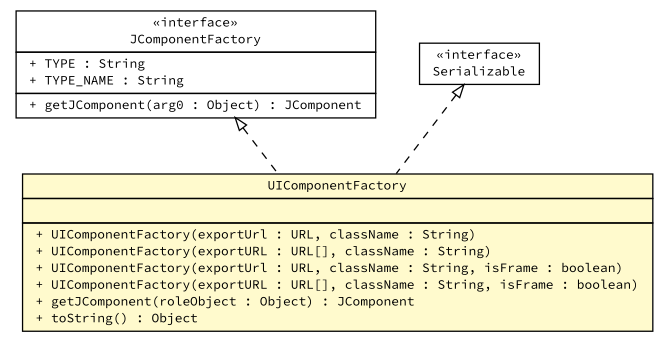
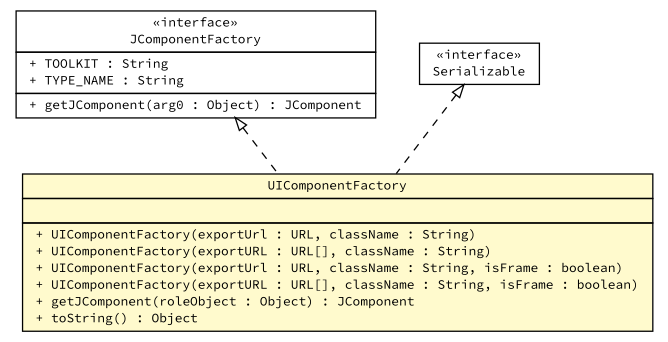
node "JComponentFactory": text "+ TYPE : String" -> "+ TOOLKIT : String"
